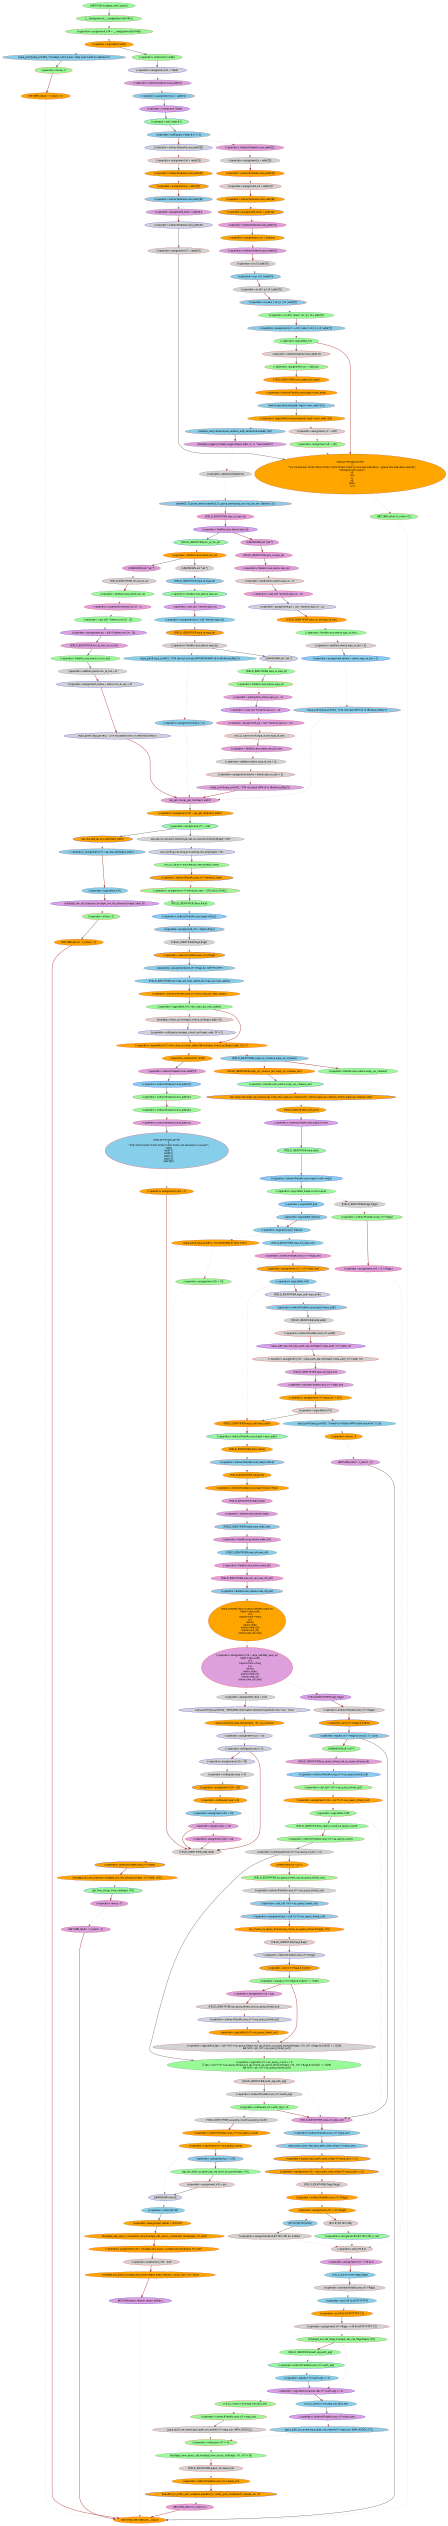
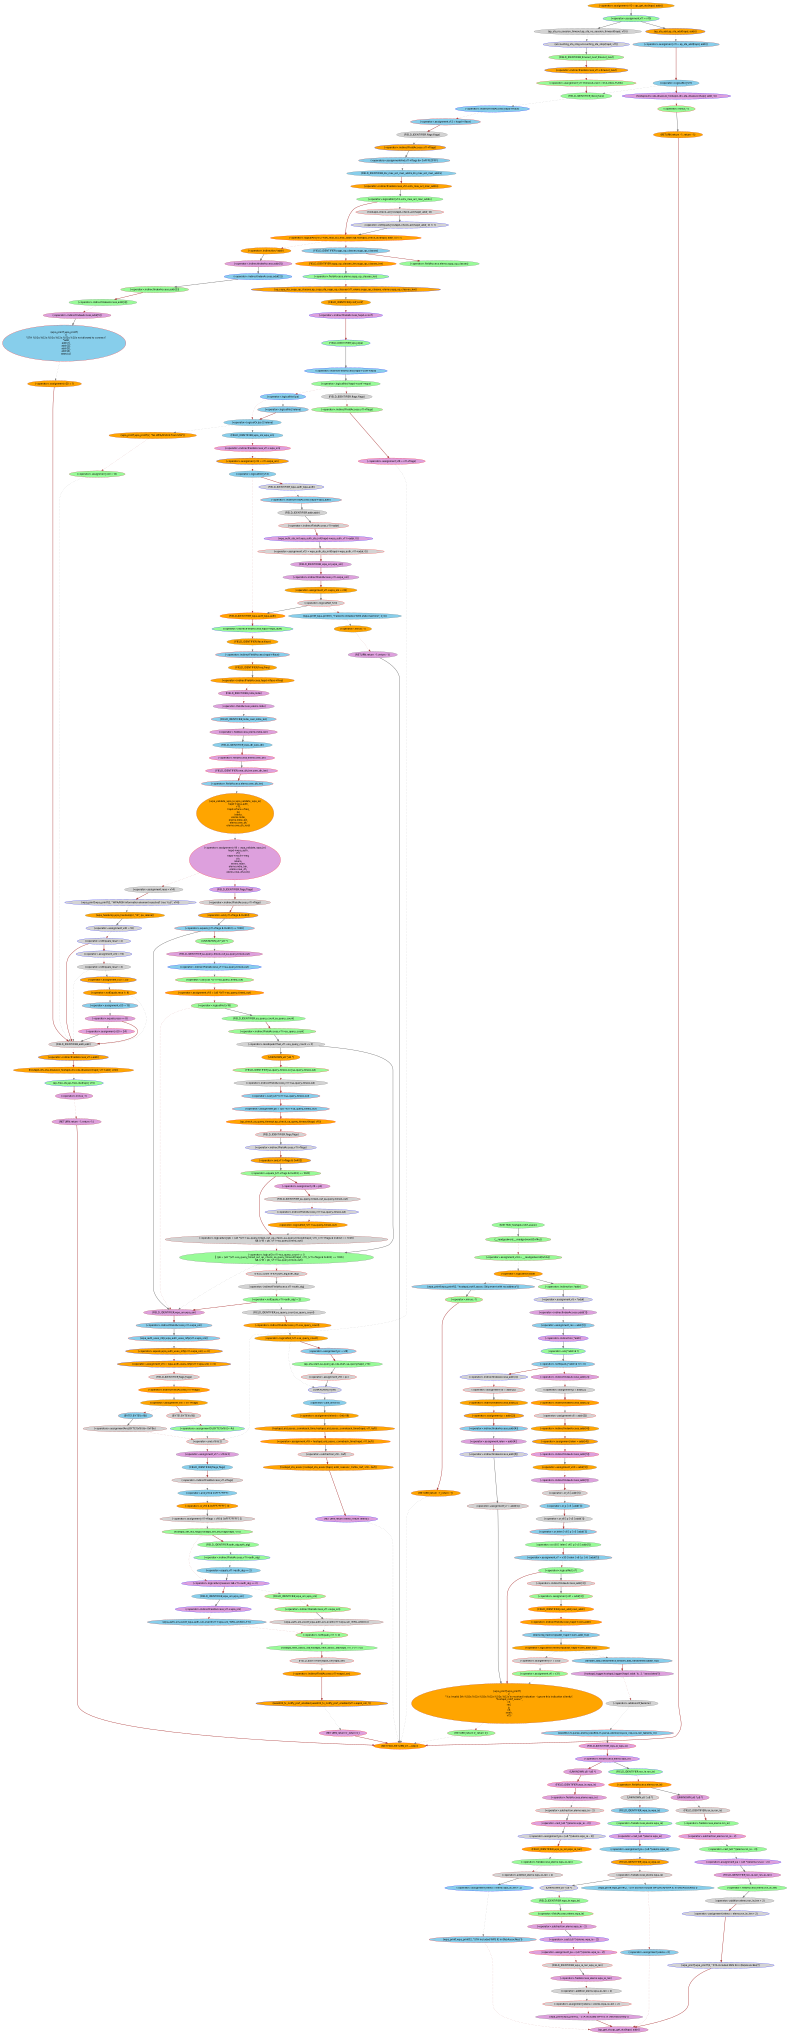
edge "(ap_get_sta,ap_get_sta(hapd, addr))" -> "(<operator>.assignment,v10 = ap_get_sta(hapd, addr))": removed
